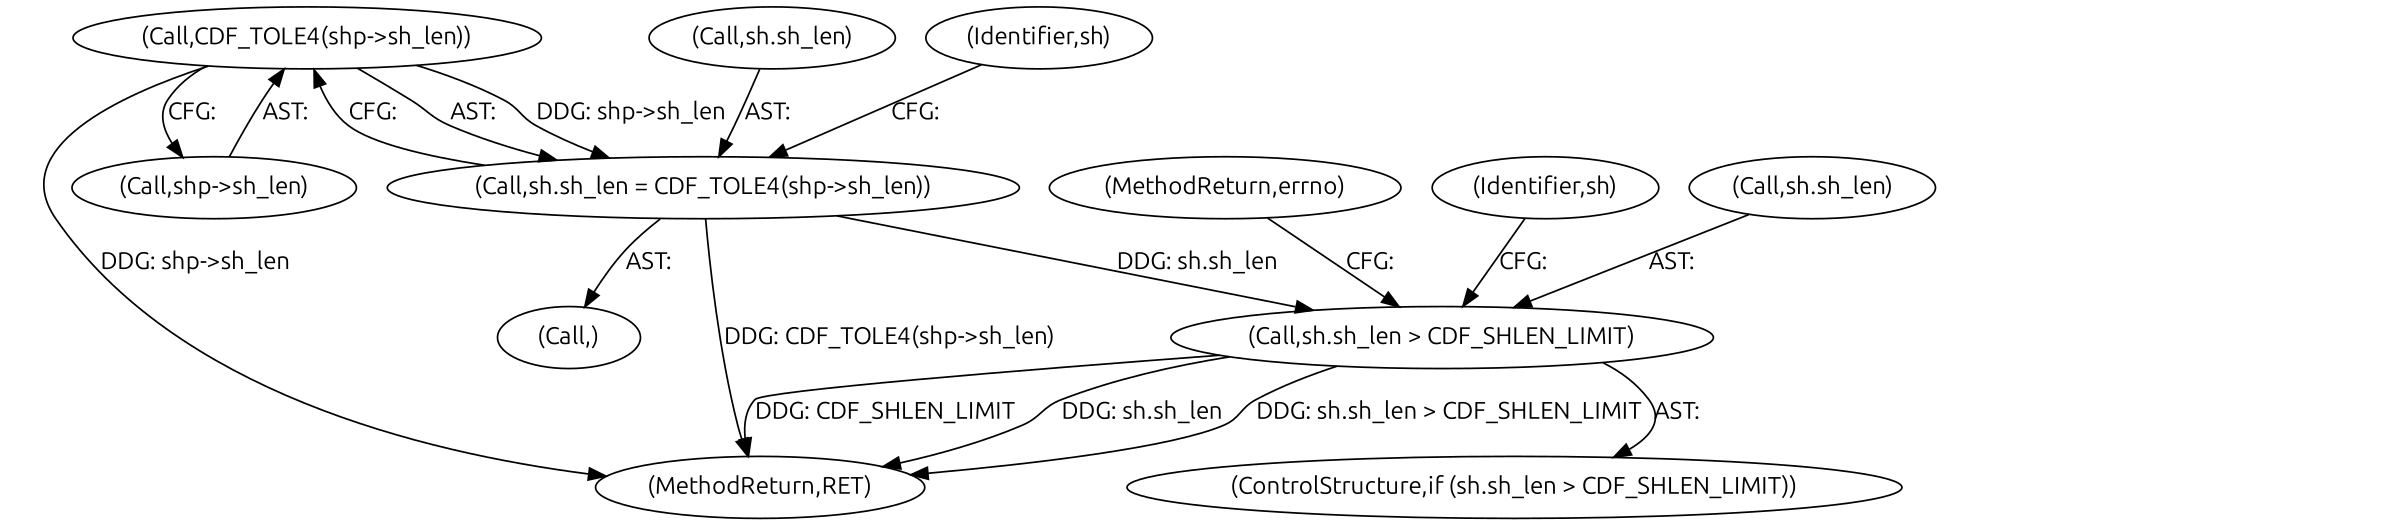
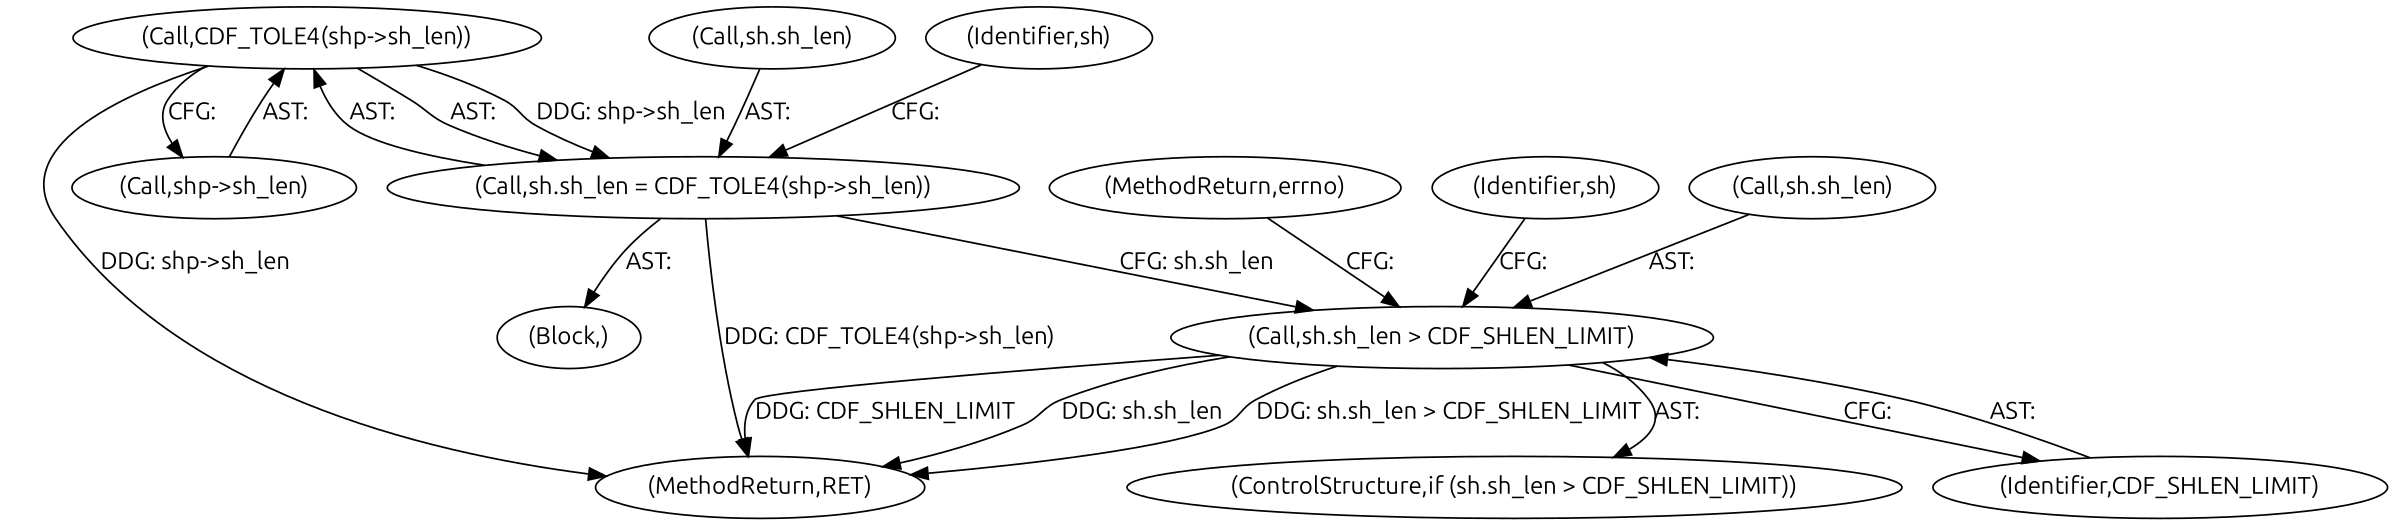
edge "(Call,sh.sh_len = CDF_TOLE4(shp->sh_len))" -> "(Call,CDF_TOLE4(shp->sh_len))": label "CFG: " -> "AST: "
edge "(Call,sh.sh_len = CDF_TOLE4(shp->sh_len))" -> "(Call,sh.sh_len > CDF_SHLEN_LIMIT)": label "DDG: sh.sh_len" -> "CFG: sh.sh_len"
node "(Call,)": label "(Call,)" -> "(Block,)"
node "(Identifier,CDF_SHLEN_LIMIT)": added
